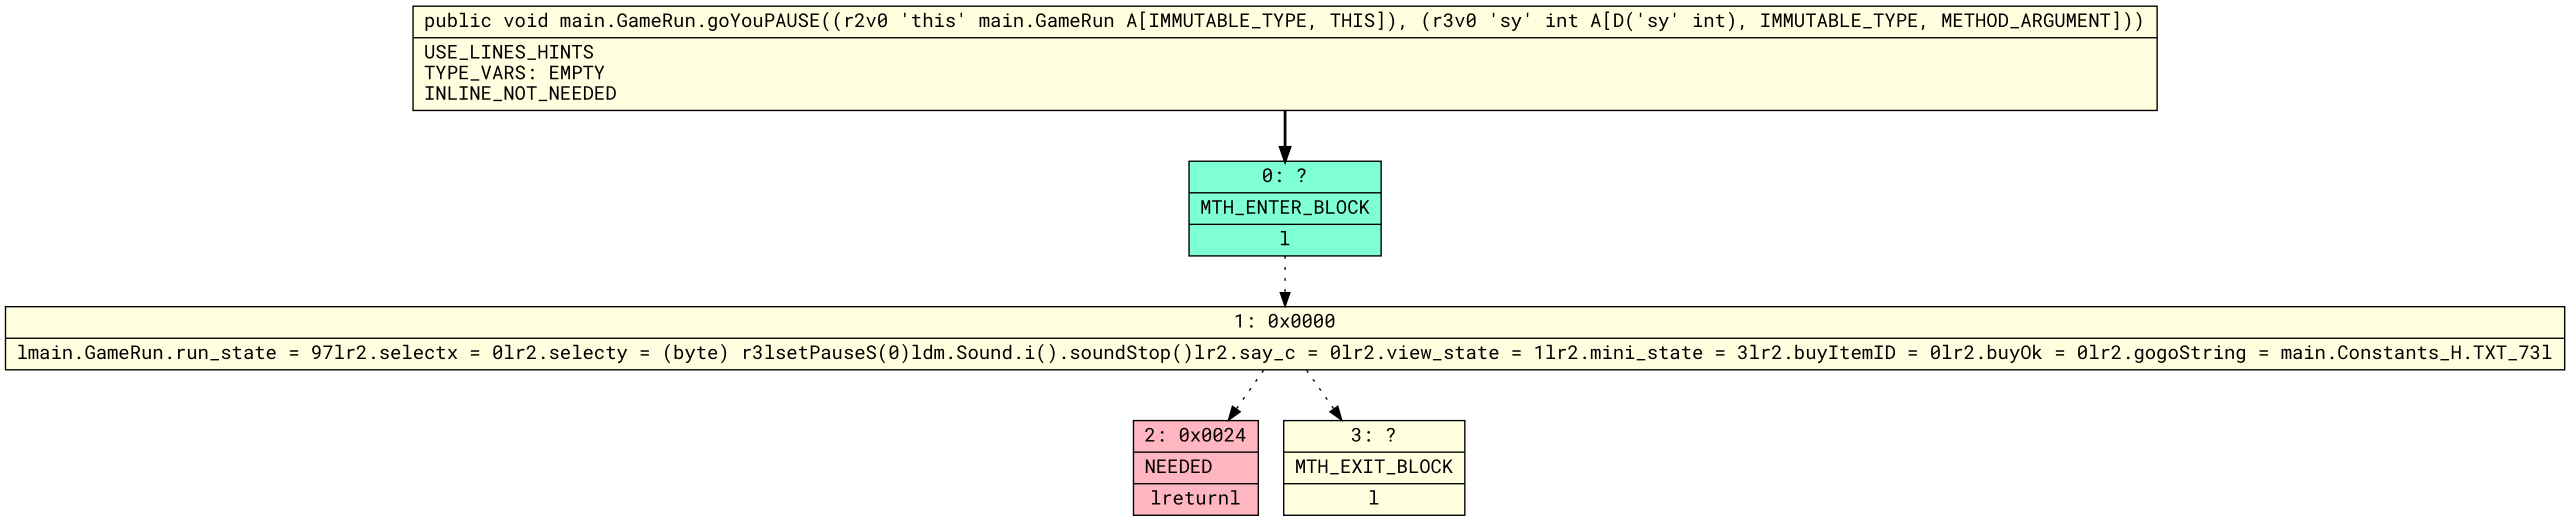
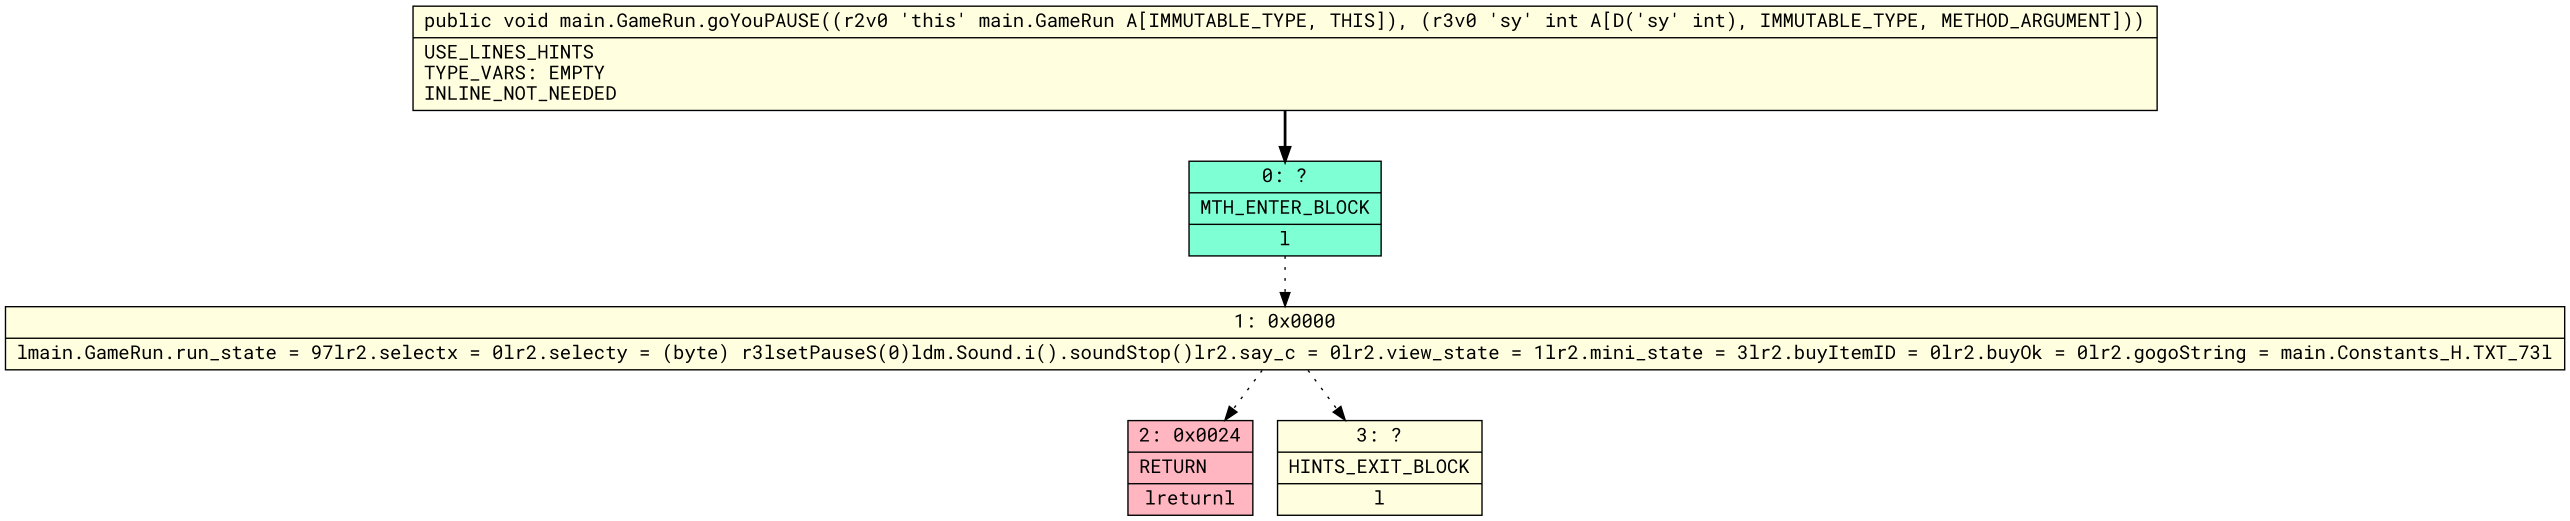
node "2: 0x0024": text "NEEDED" -> "RETURN"
node "3: ?": text "MTH_EXIT_BLOCK" -> "HINTS_EXIT_BLOCK"
